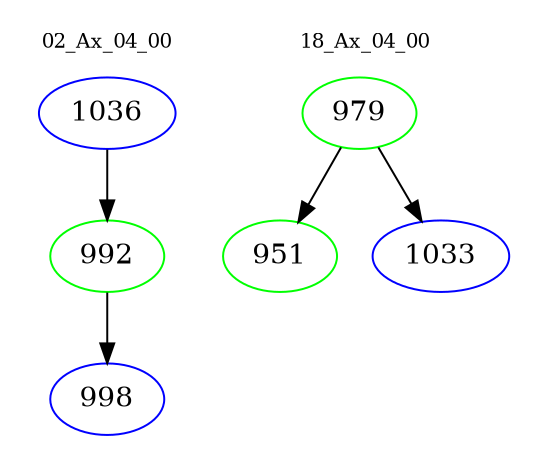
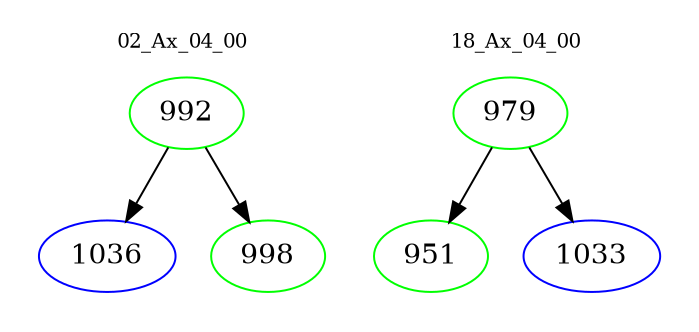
edge "1036" -> "992": reversed
node "998": color blue -> green
